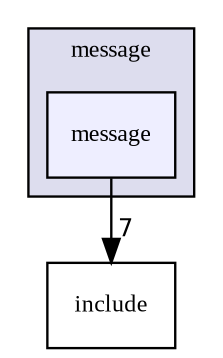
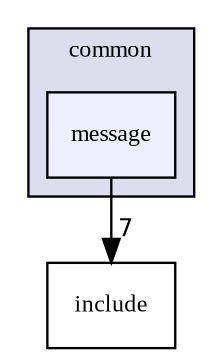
cluster "message": label "message" -> "common"
